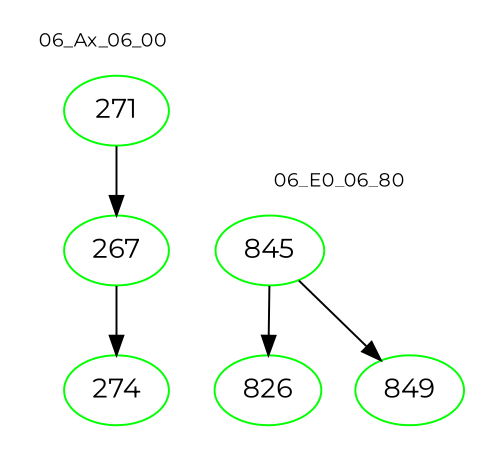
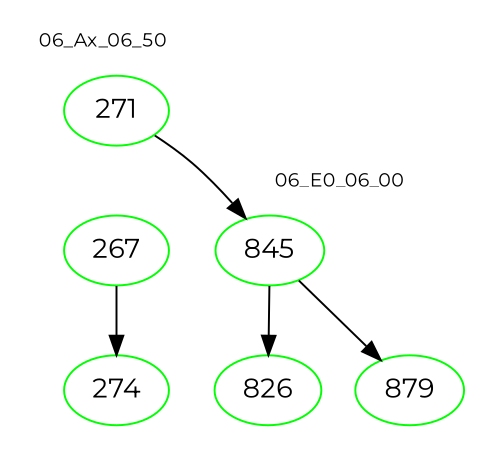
cluster "06_Ax_06_00": label "06_Ax_06_00" -> "06_Ax_06_50"
edge "271" -> "267": now "271" -> "845"
cluster "06_E0_06_80": label "06_E0_06_80" -> "06_E0_06_00"
node "849": label "849" -> "879"
